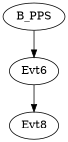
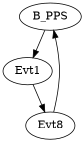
node "Evt6": label "Evt6" -> "Evt1"
edge "Evt8" -> "B_PPS": added
